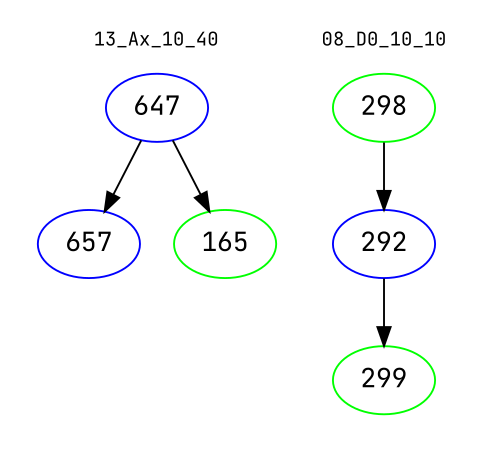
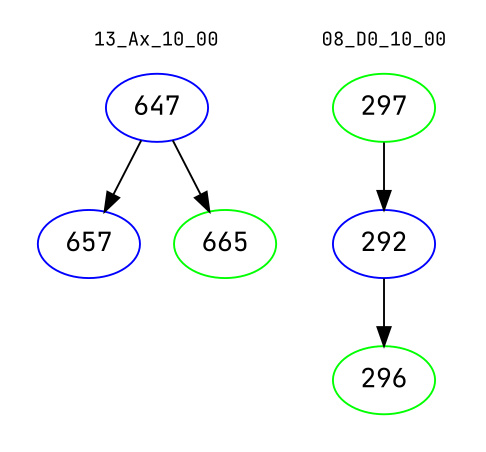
cluster "13_Ax_10_40": label "13_Ax_10_40" -> "13_Ax_10_00"
cluster "08_D0_10_10": label "08_D0_10_10" -> "08_D0_10_00"
node "298": label "298" -> "297"
node "165": label "165" -> "665"
node "299": label "299" -> "296"
